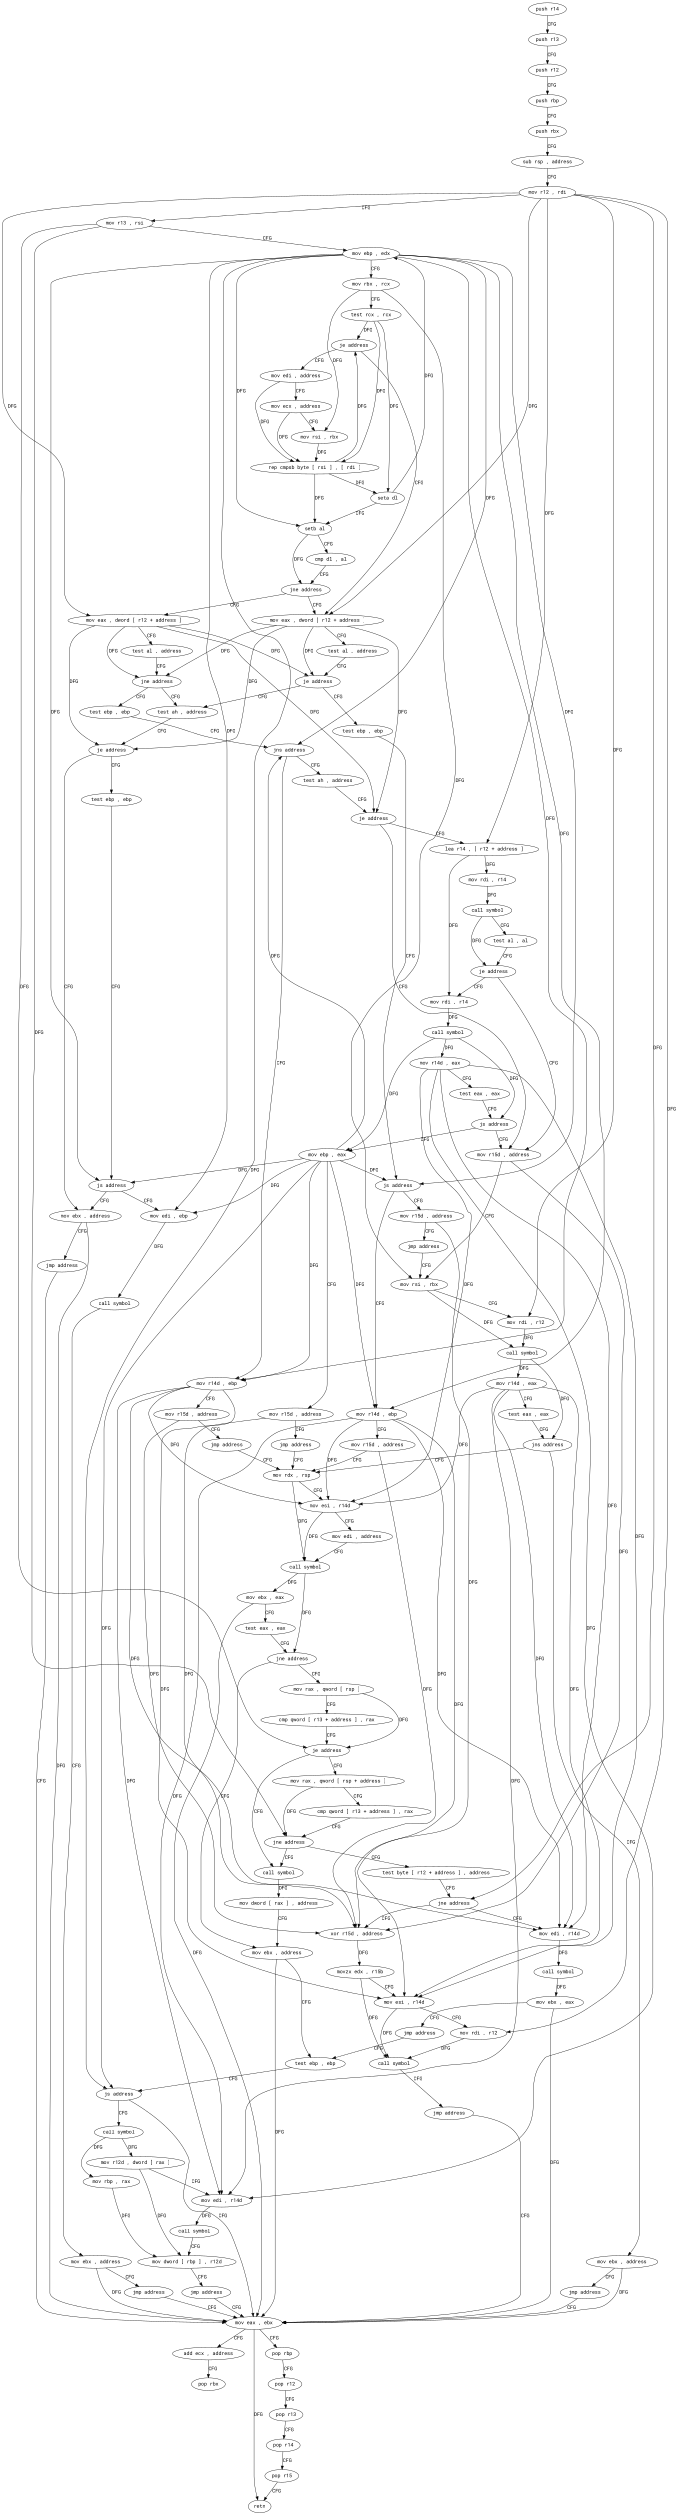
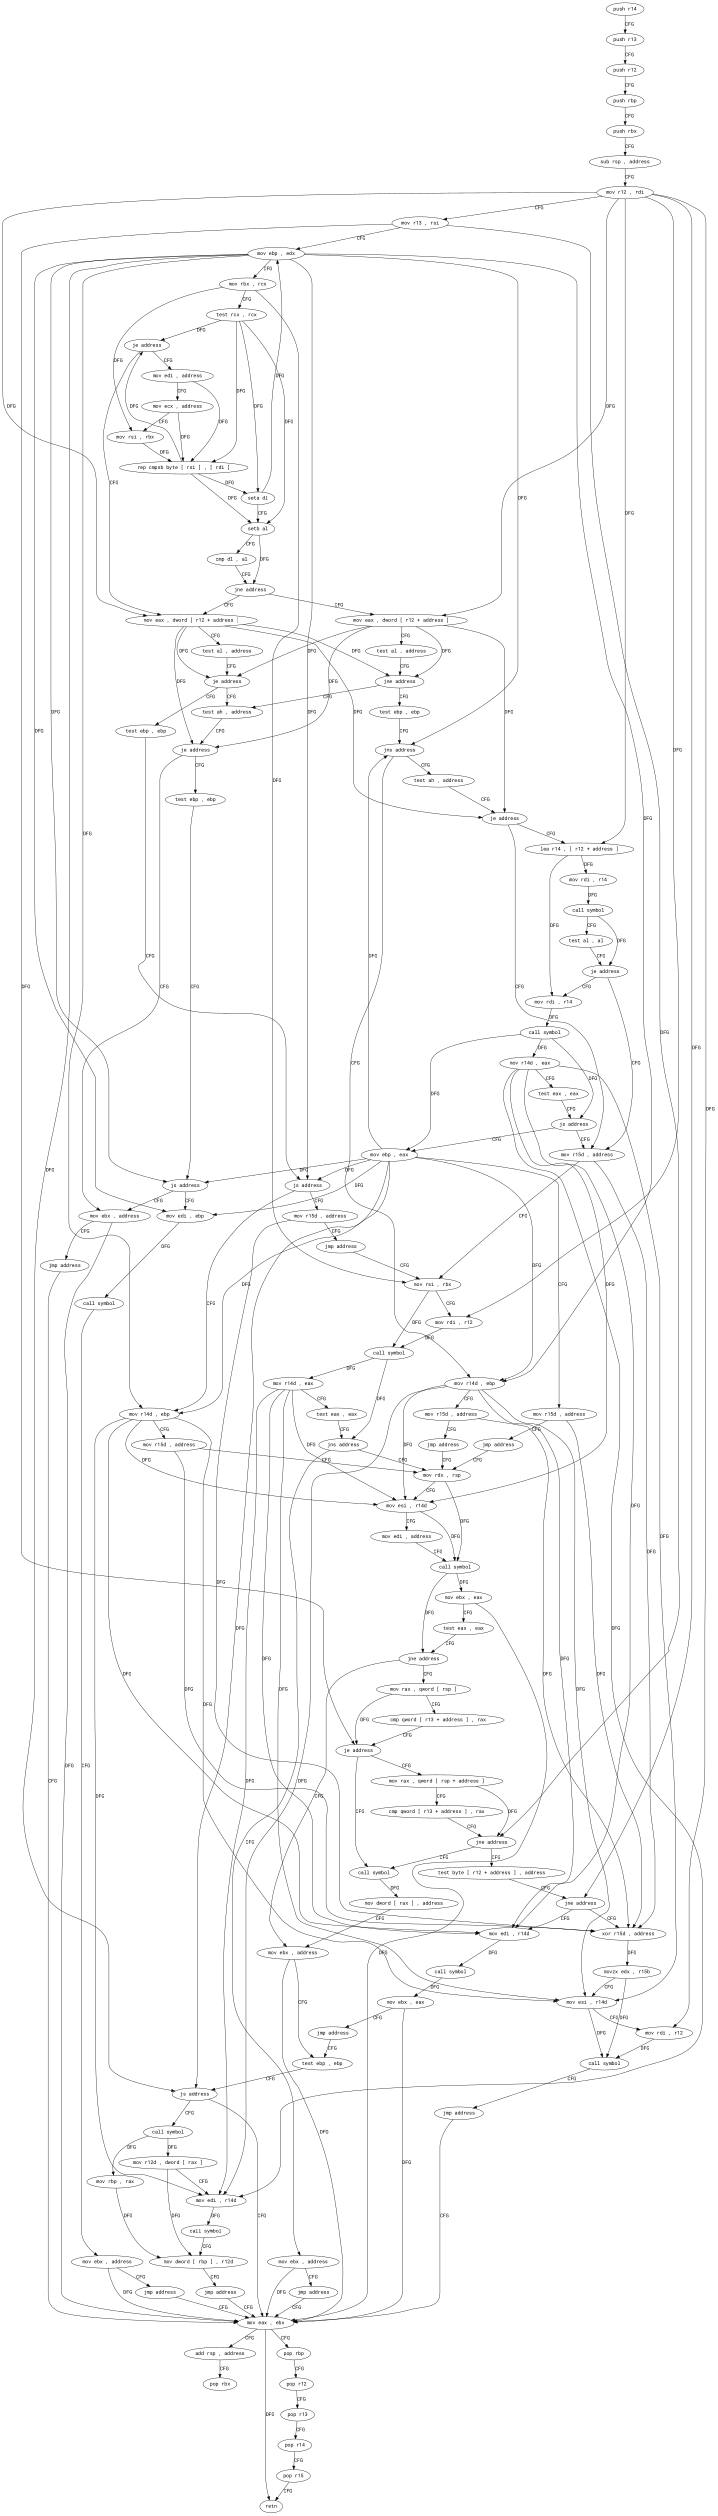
edge "mov ebp , edx" -> "setb al": now "test rcx , rcx" -> "setb al"
node "add ecx , address": label "add ecx , address" -> "add rsp , address"
